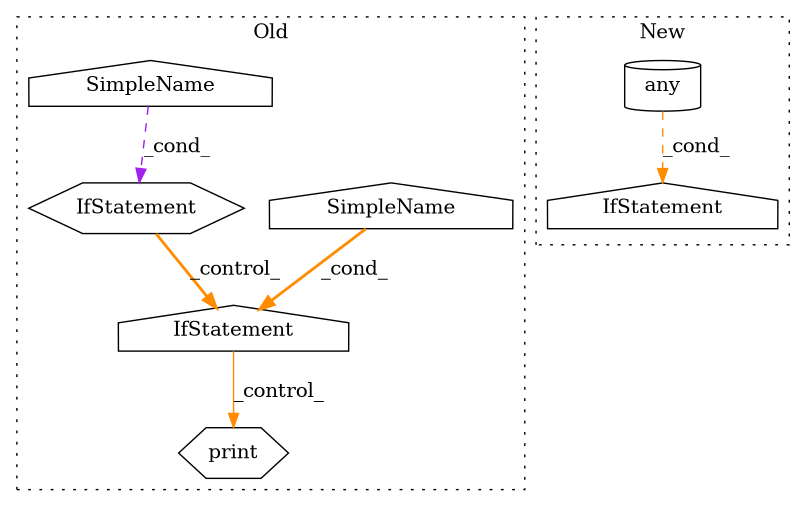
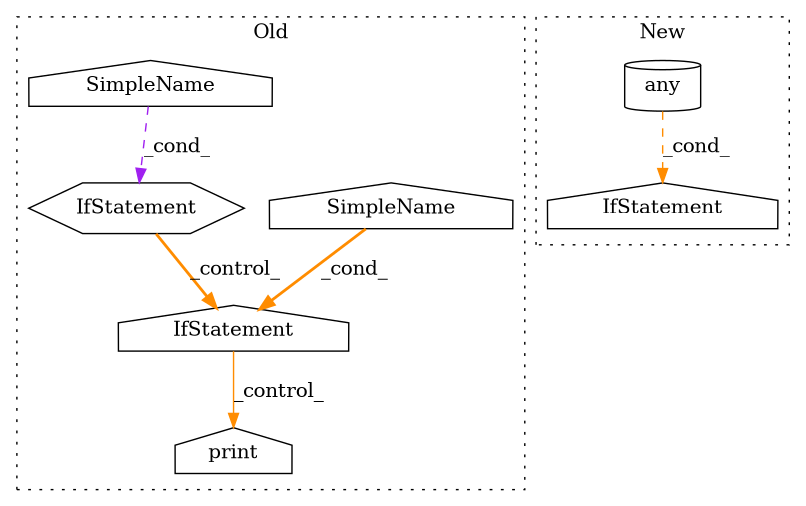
node "print": shape hexagon -> house
